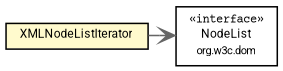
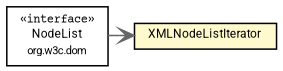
edge "XMLNodeListIterator" -> "NodeList": reversed
